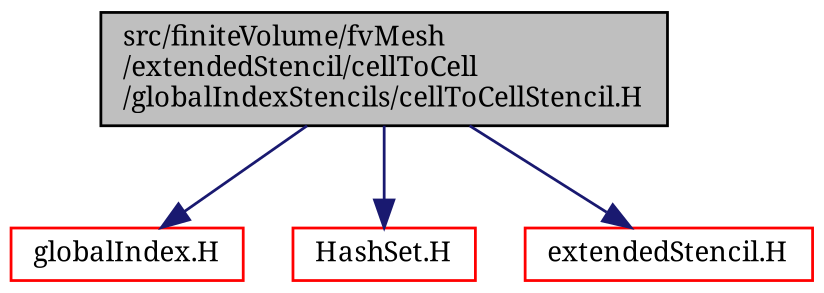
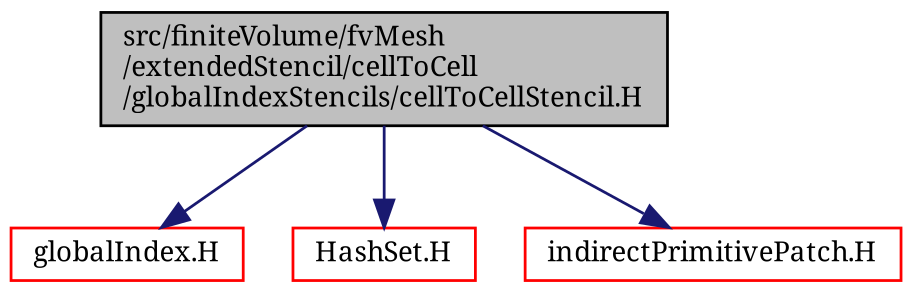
node "extendedStencil.H": label "extendedStencil.H" -> "indirectPrimitivePatch.H"
